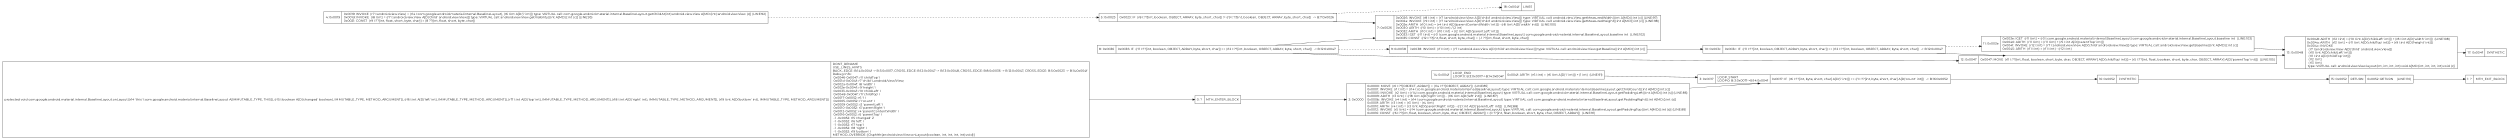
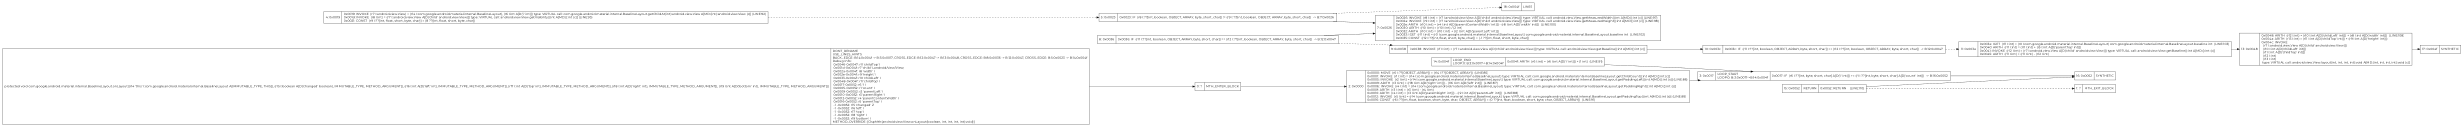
node "12: 0x0047": removed
edge "16: 0x0052" -> "15: 0x0052": reversed
edge "15: 0x0052" -> "1: ?": style solid -> dashed
